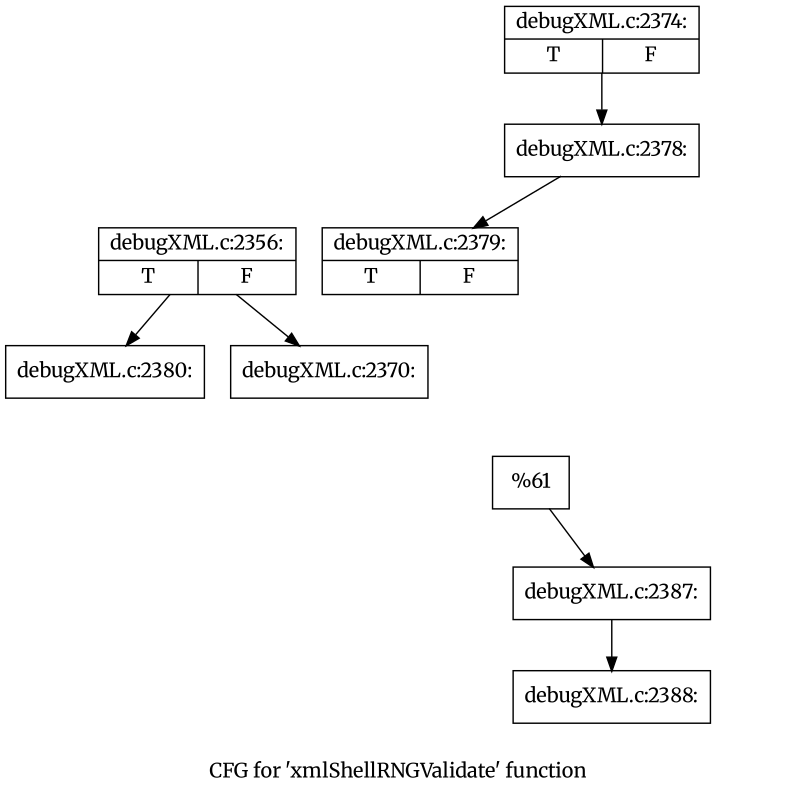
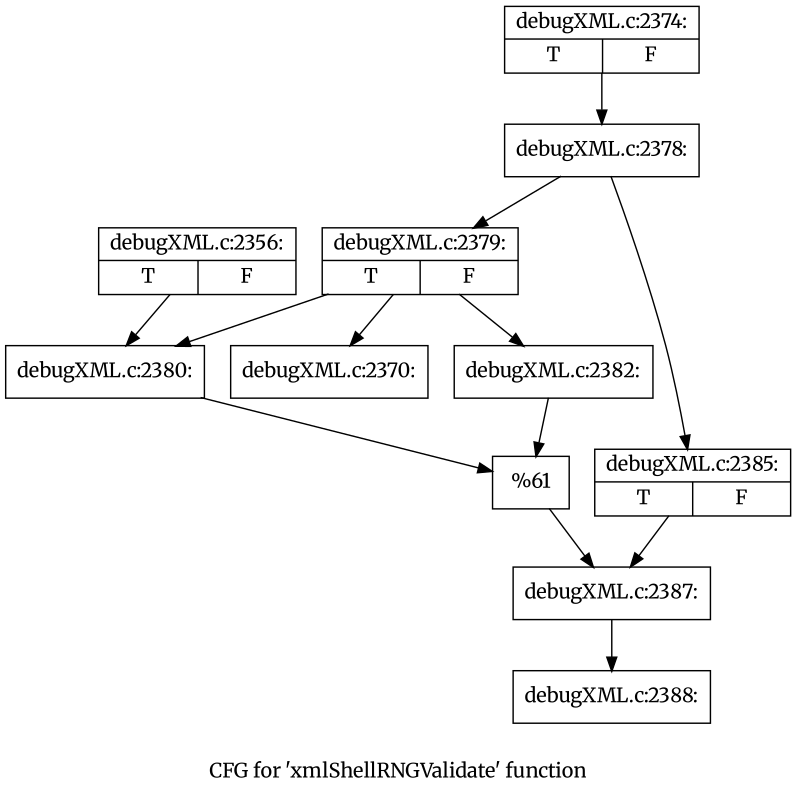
edge "debugXML.c:2356:" -> "debugXML.c:2370:": now "debugXML.c:2379:" -> "debugXML.c:2370:"
edge "debugXML.c:2379:" -> "debugXML.c:2380:": added
node "debugXML.c:2382:": added
edge "debugXML.c:2380:" -> "%61": added
node "debugXML.c:2385:": added
